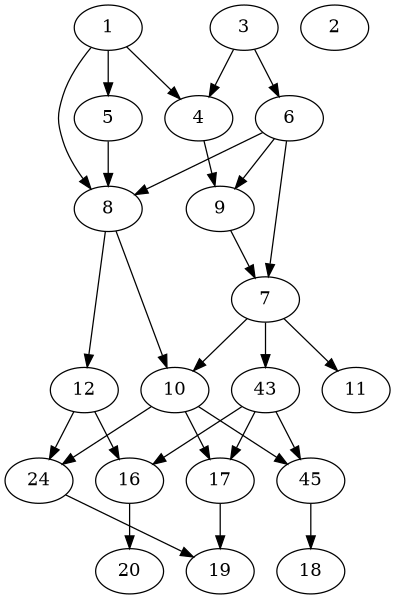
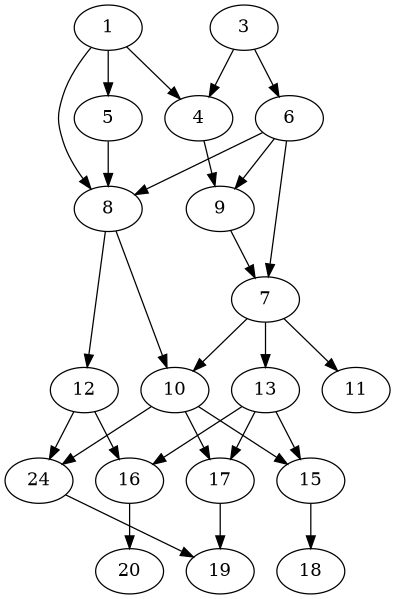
node "2": removed
node "43": label "43" -> "13"
node "45": label "45" -> "15"
